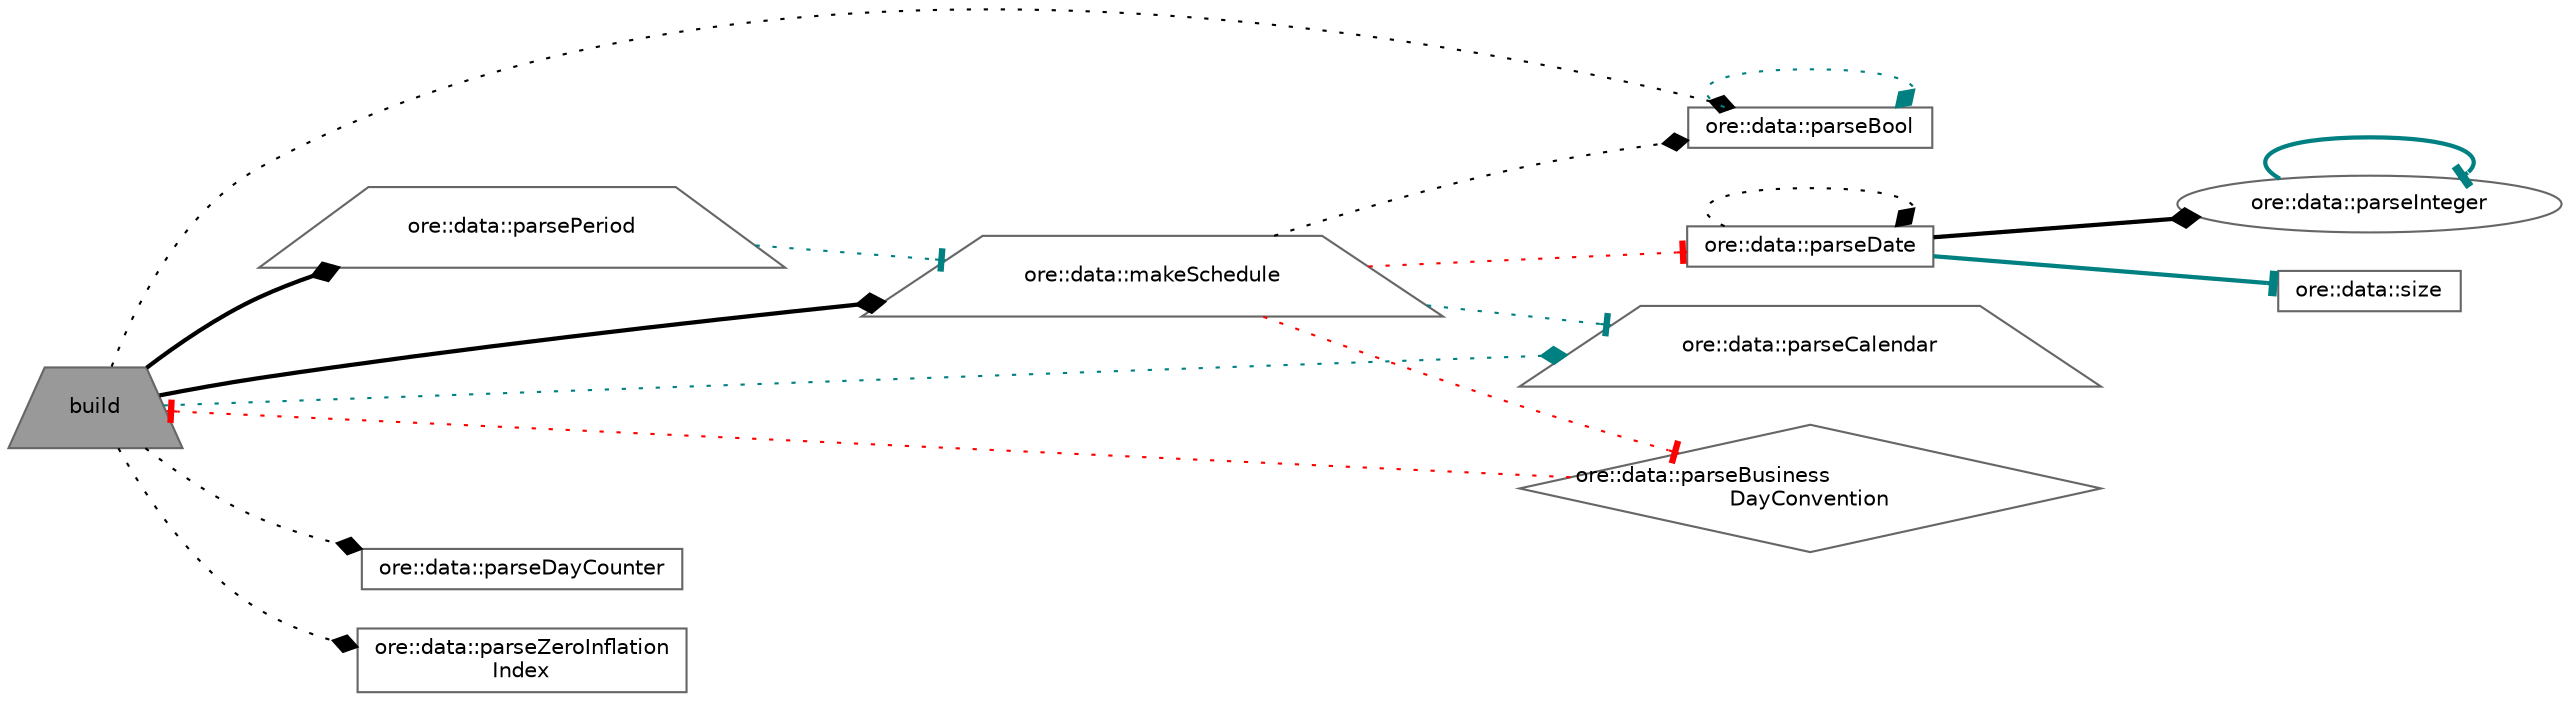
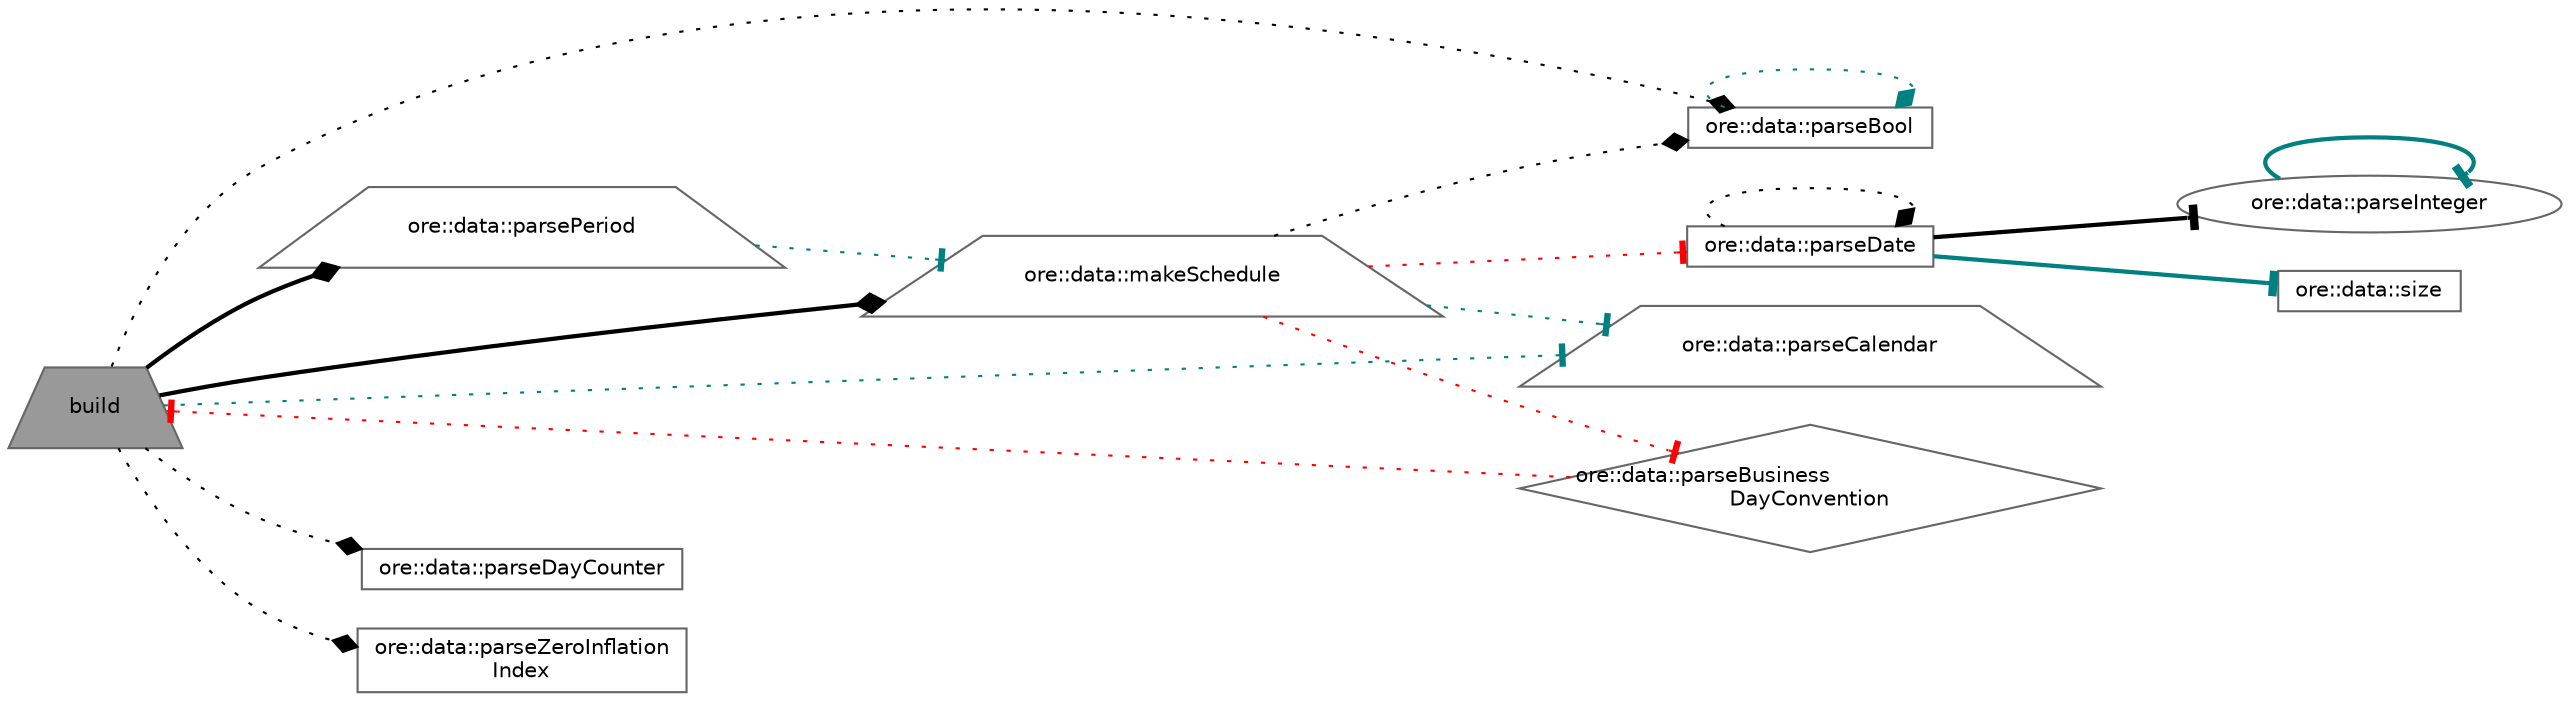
edge "ore::data::parseDate" -> "ore::data::parseInteger": arrowhead diamond -> tee
edge "build" -> "ore::data::parseCalendar": arrowhead diamond -> tee
